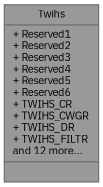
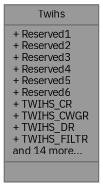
node "Twihs": text "and 12 more..." -> "and 14 more..."
